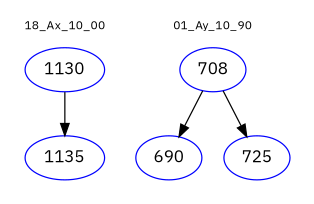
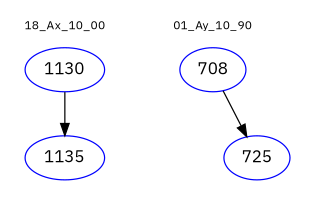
node "690": removed
